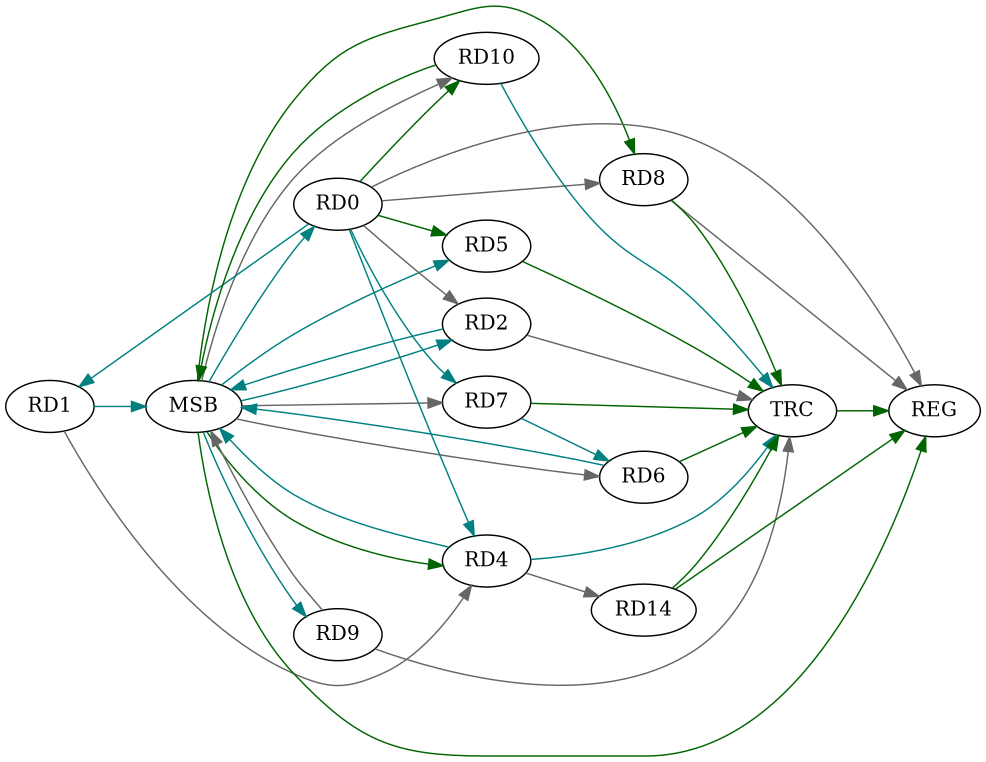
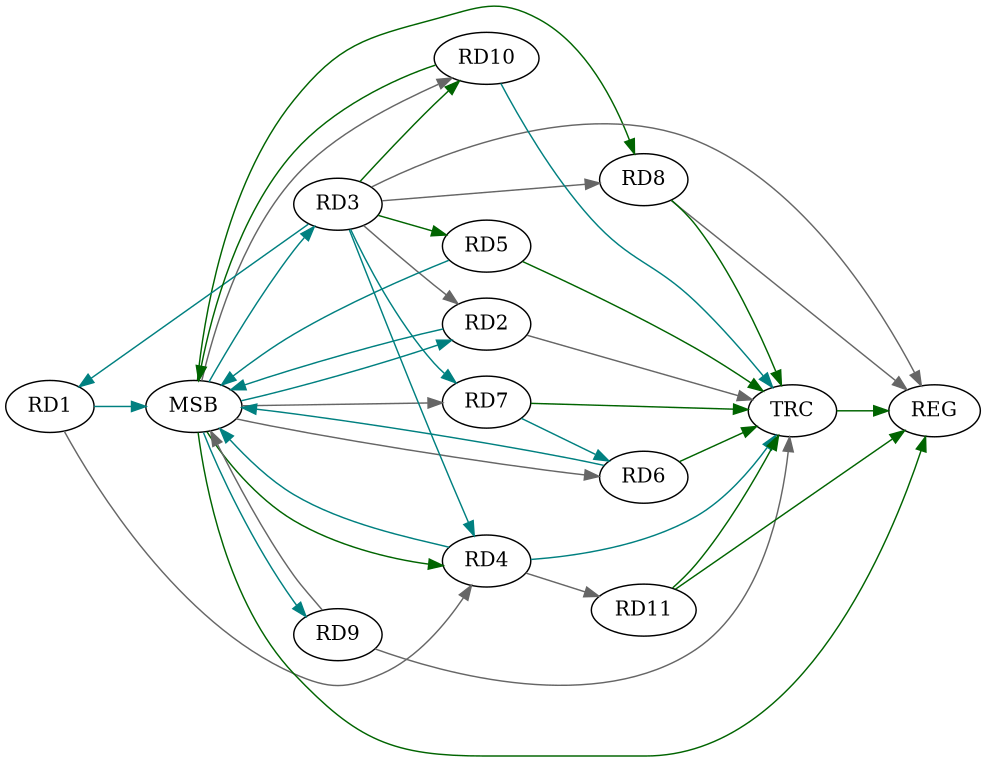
node "RD0": label "RD0" -> "RD3"
edge "MSB" -> "RD5": reversed
node "RD14": label "RD14" -> "RD11"
